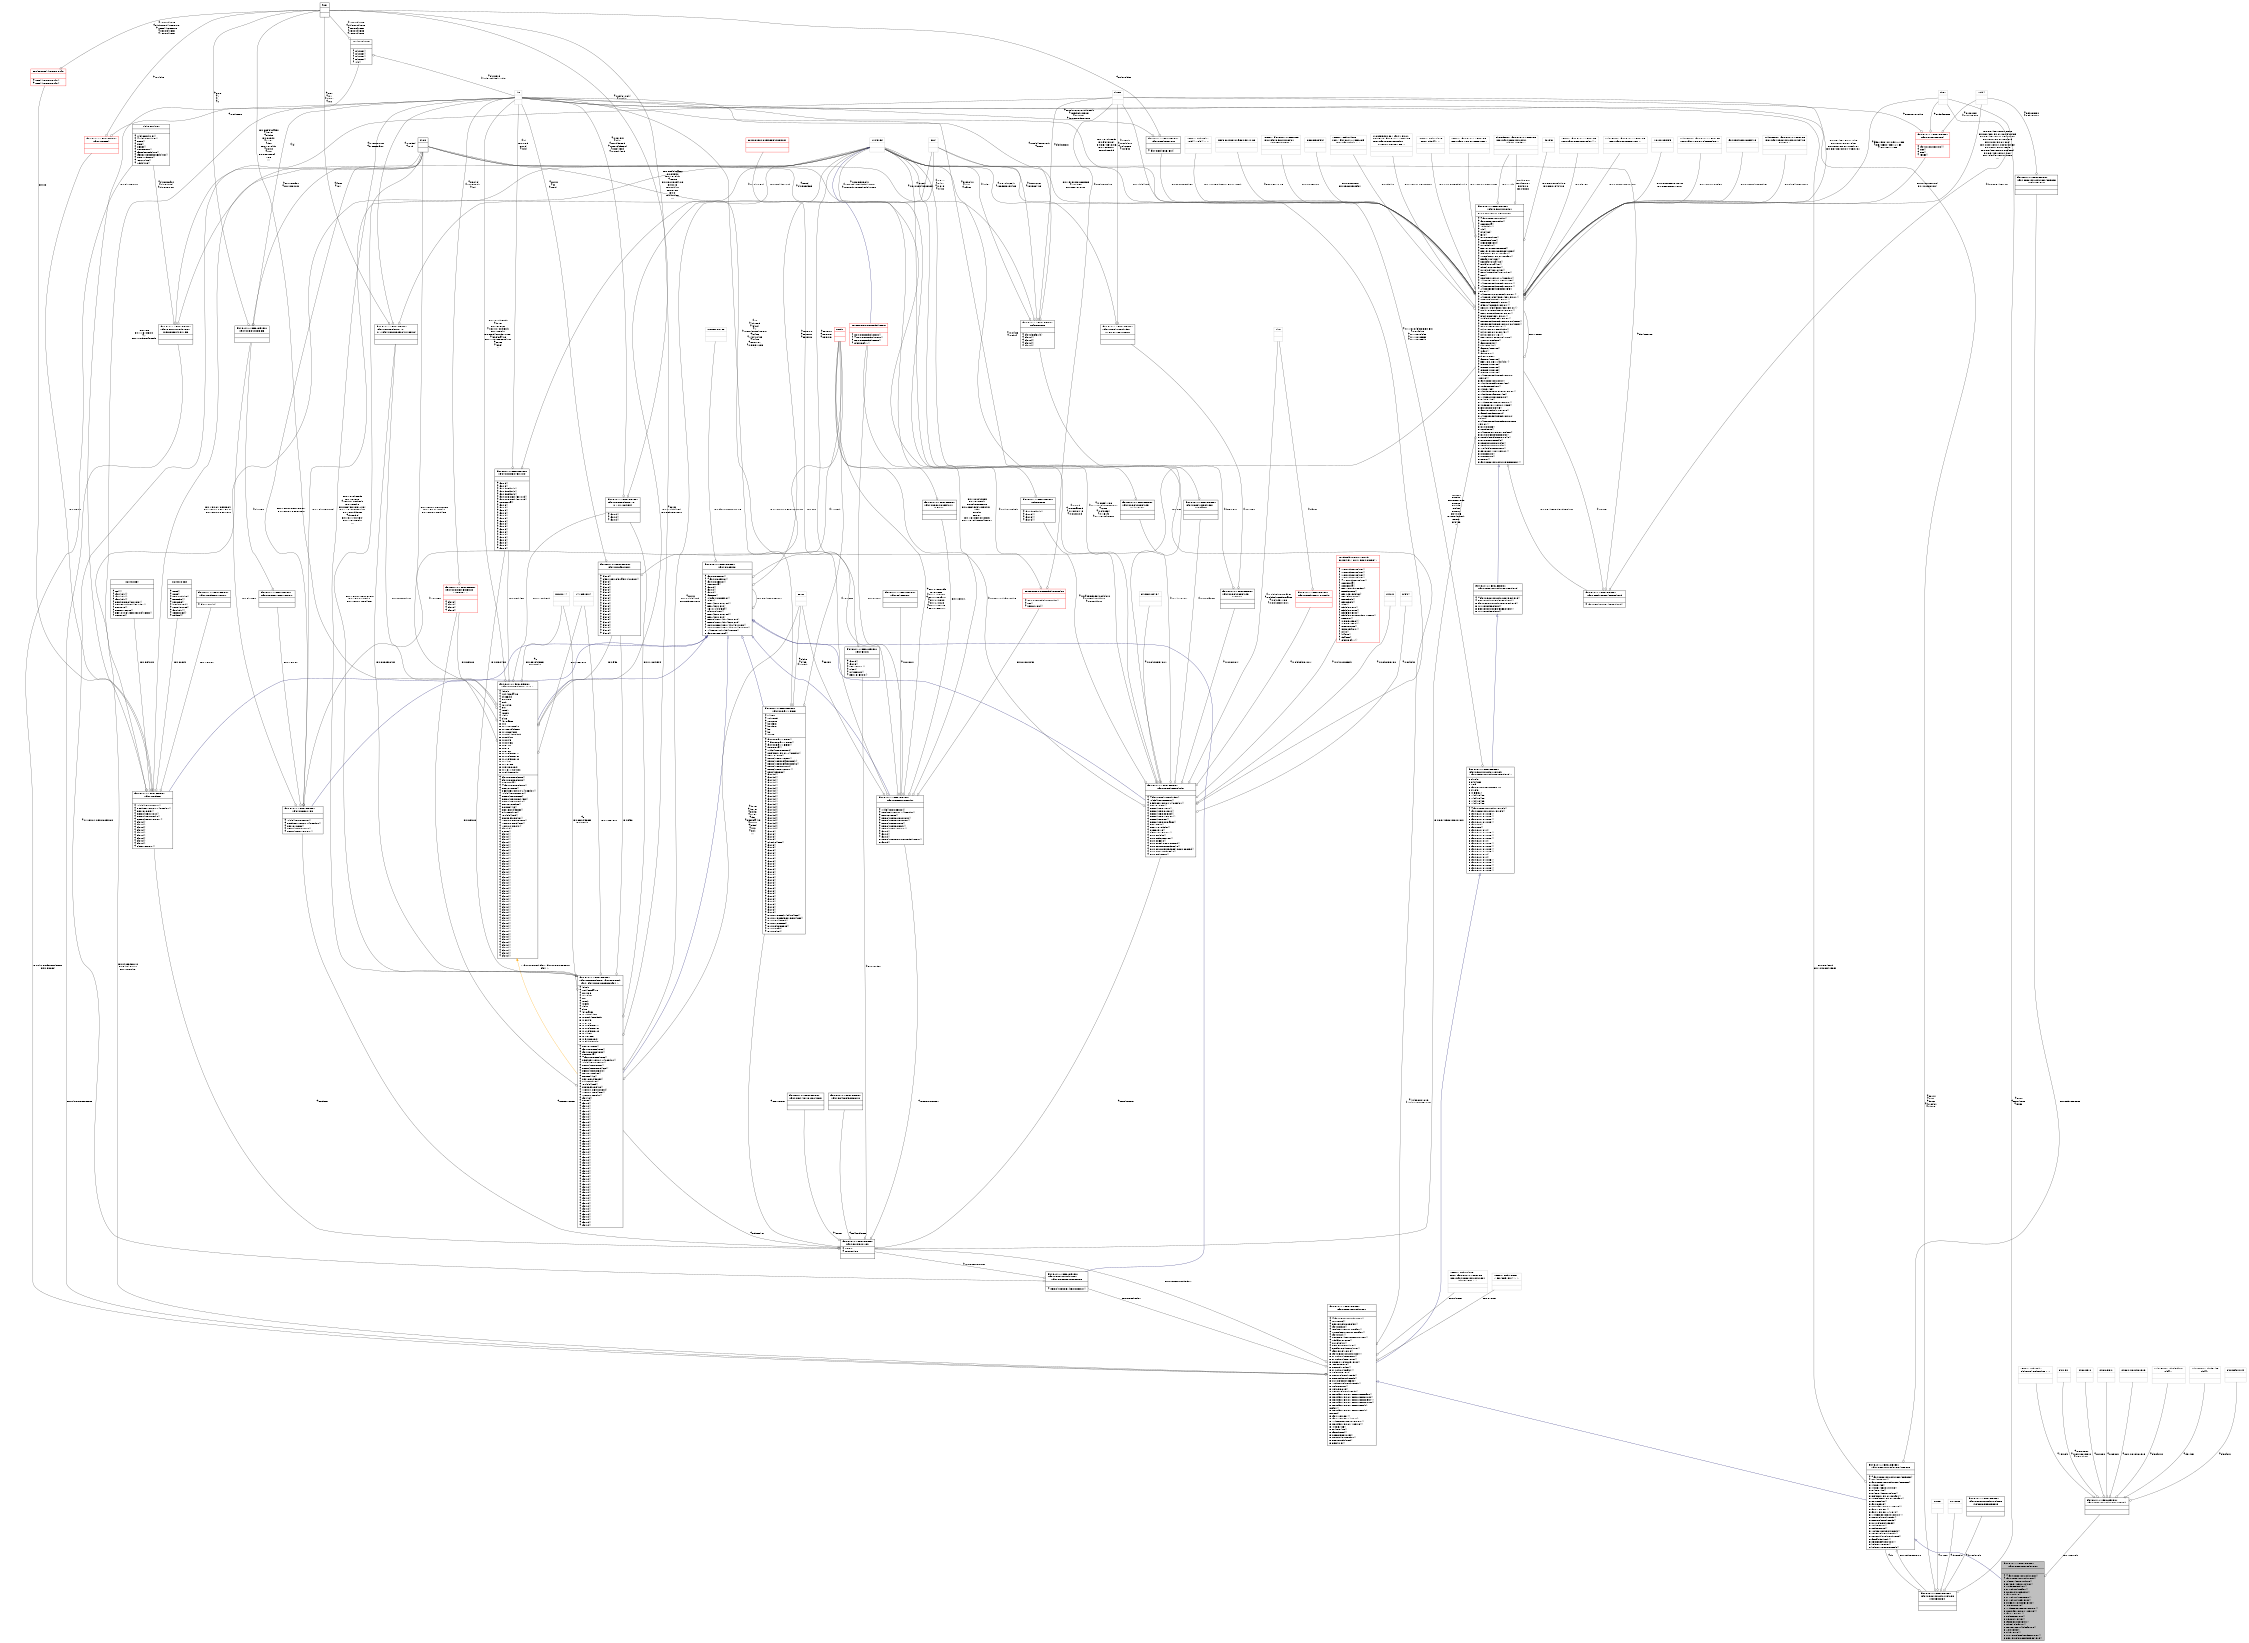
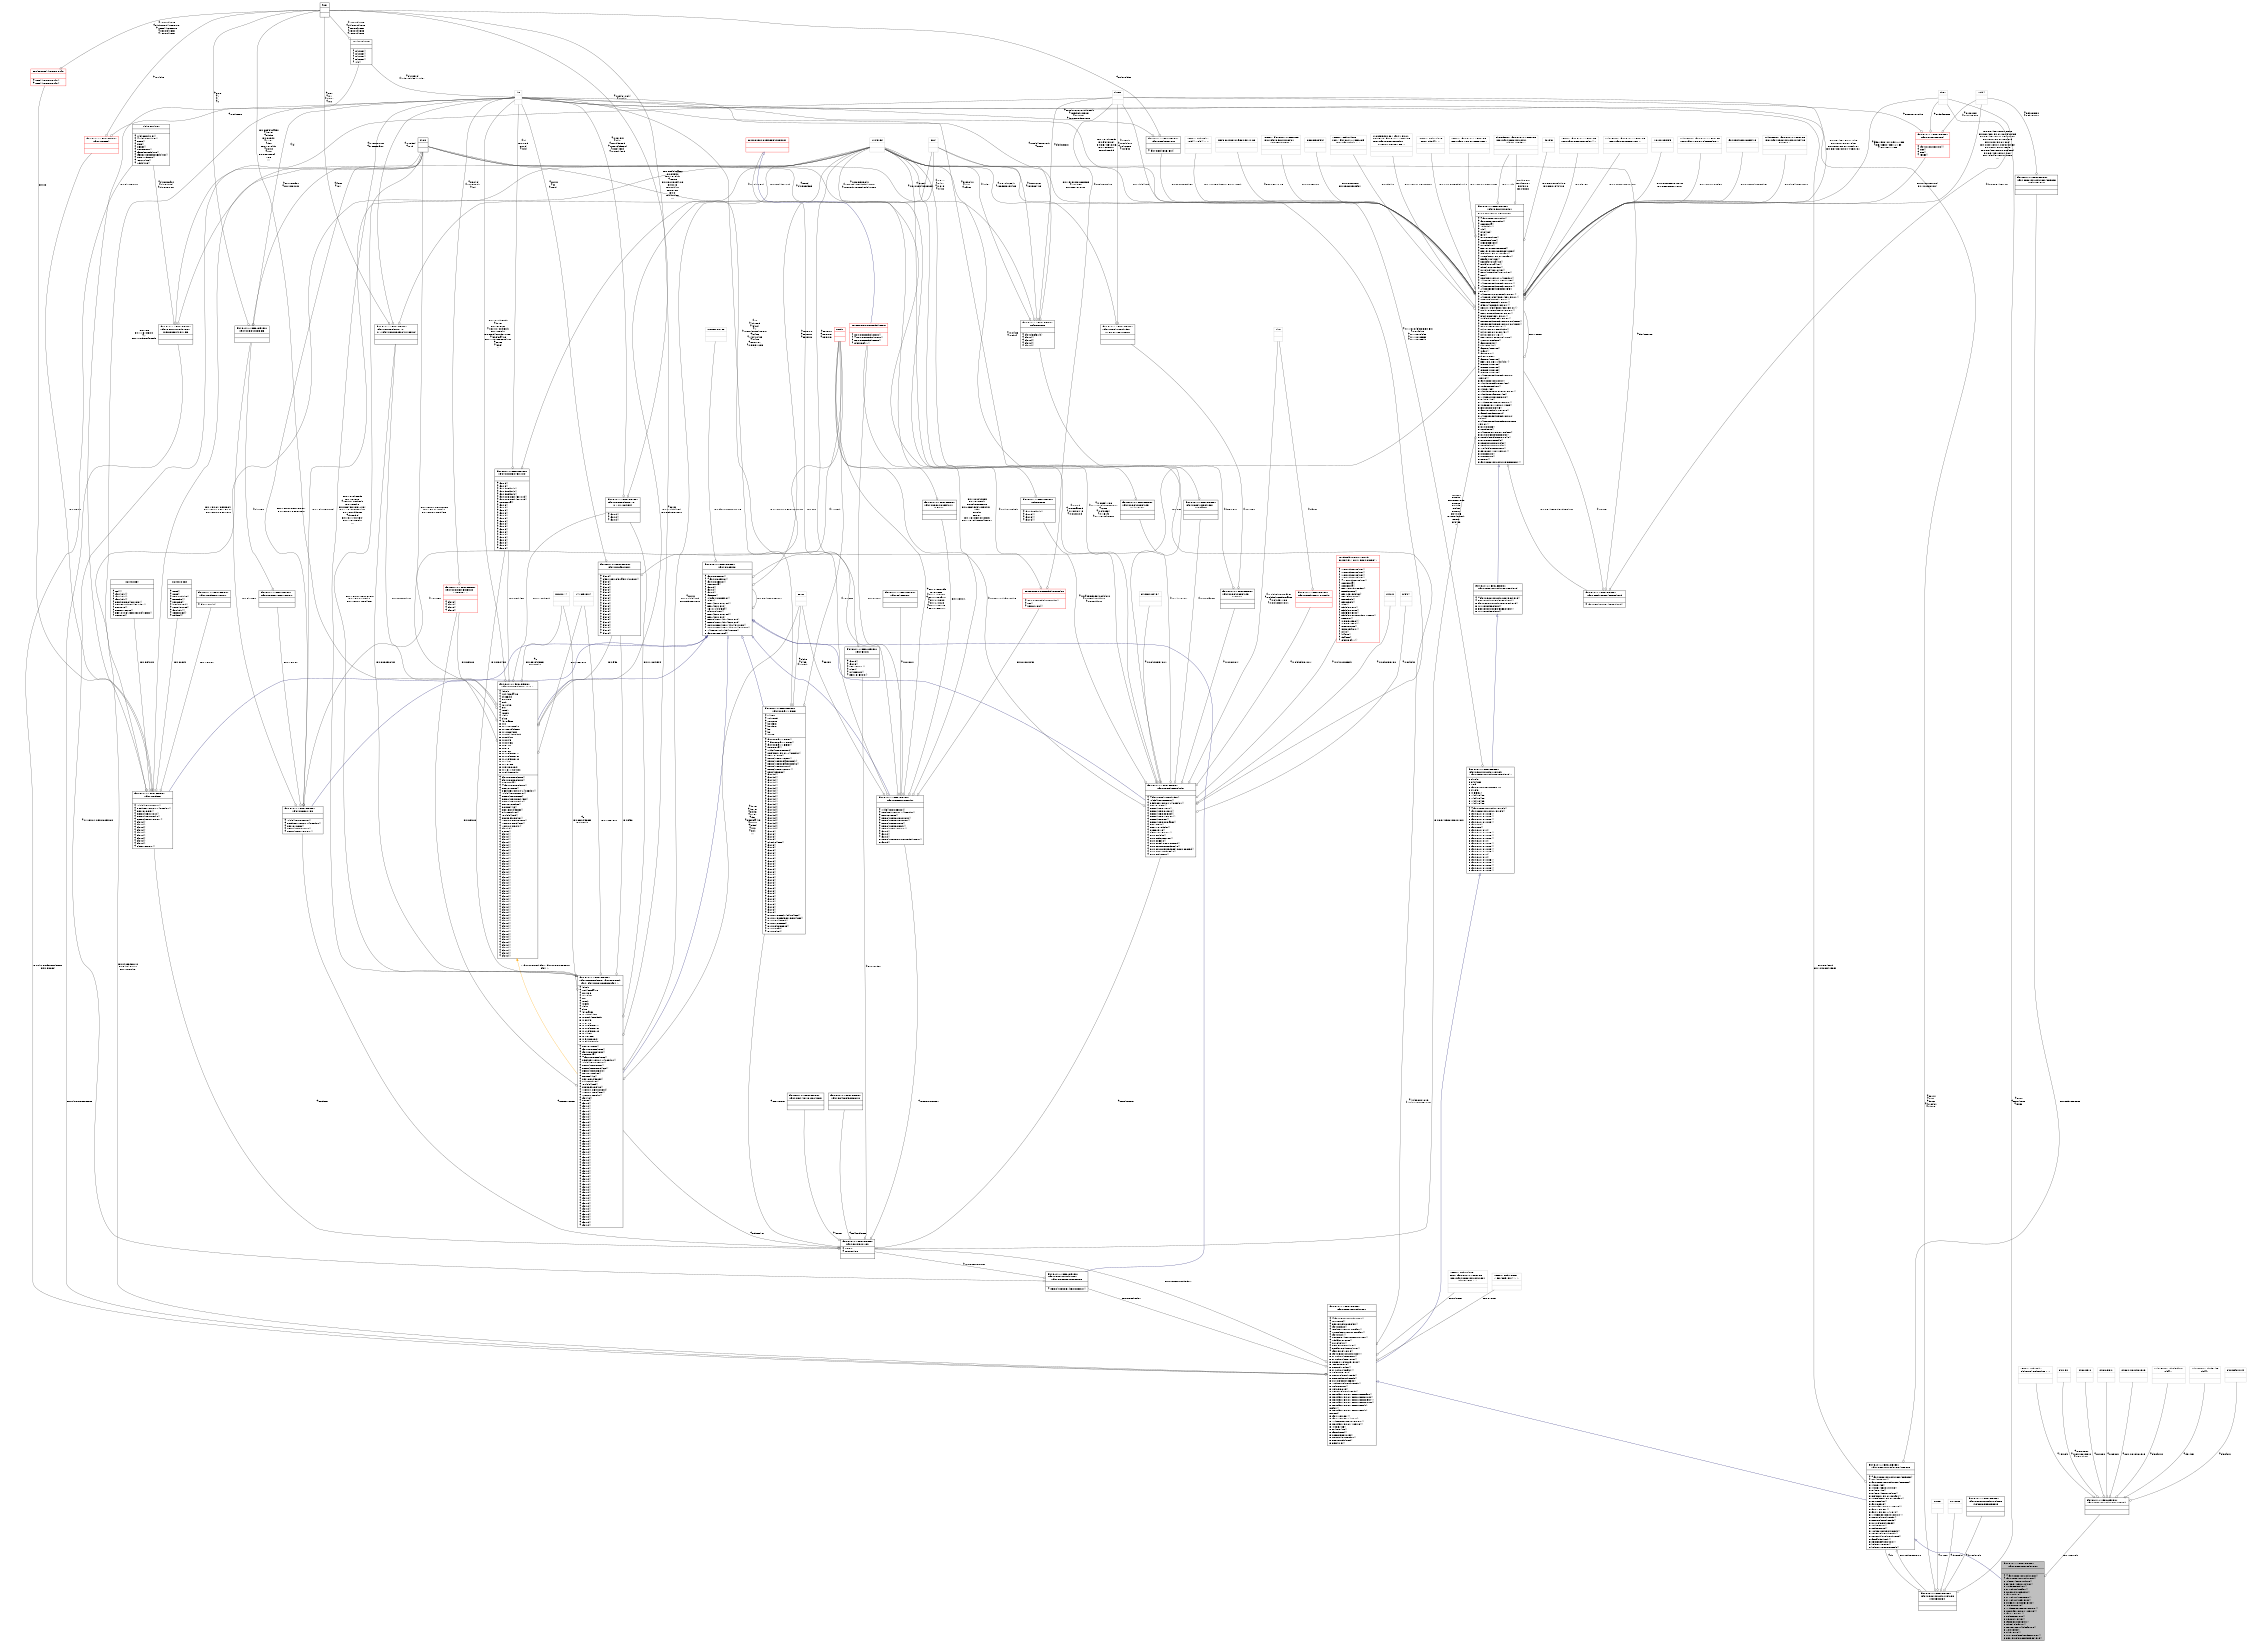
edge "int" -> "o2::its::Cluster": reversed
edge "o2::tpc::CompressedClusters" -> "unsigned": now "o2::tpc::CompressedClusters" -> "o2::tpc::CompressedClustersPtrs"
